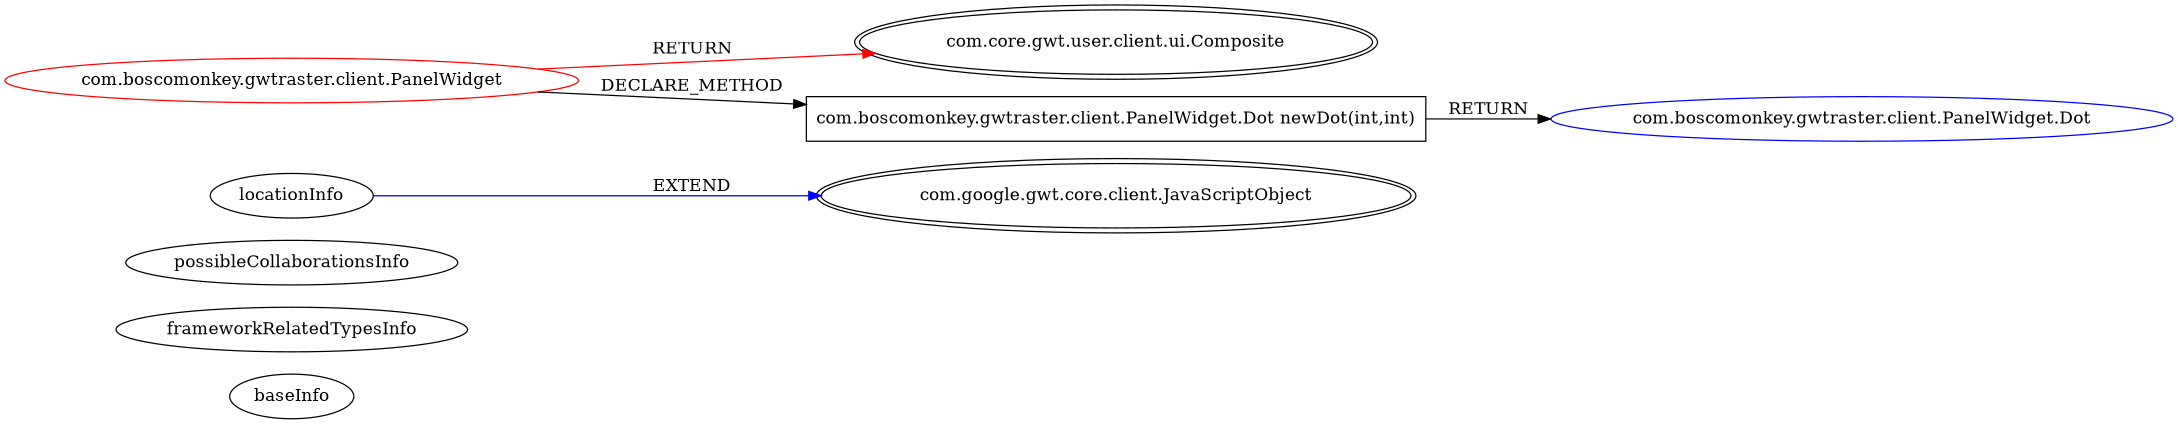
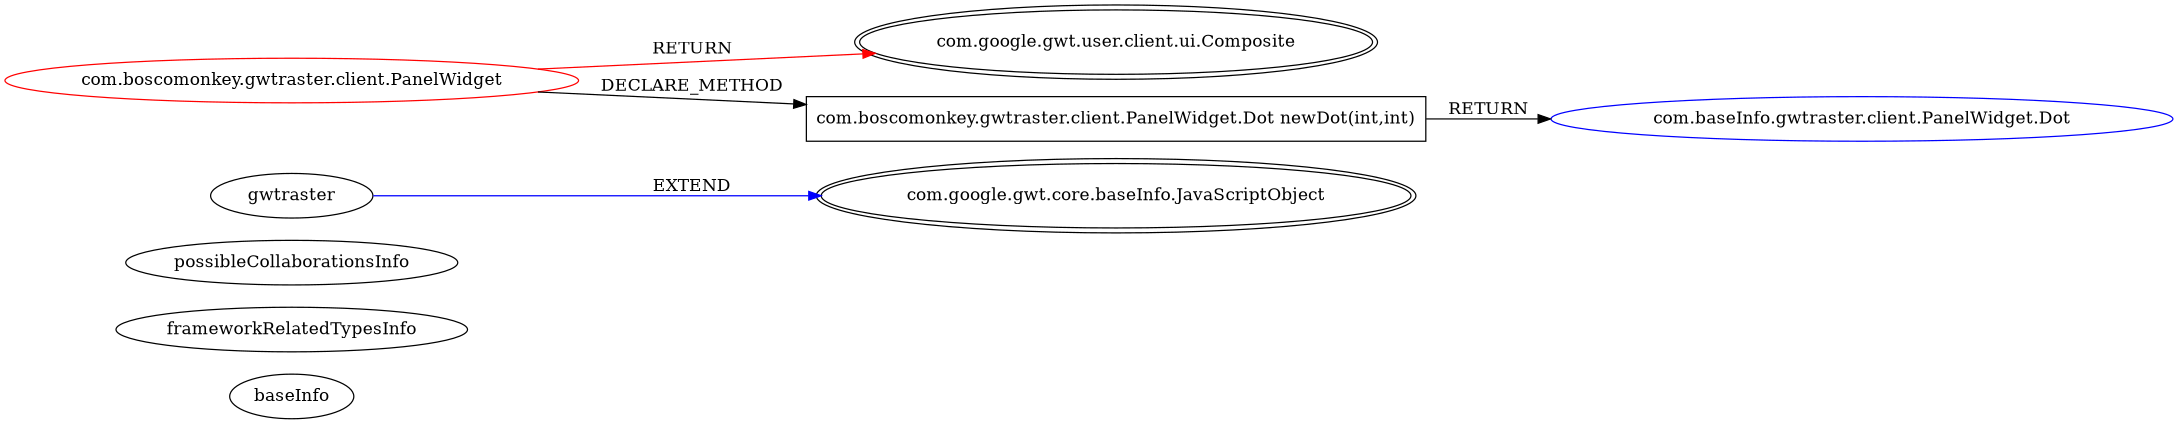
node "com.core.gwt.user.client.ui.Composite": label "com.core.gwt.user.client.ui.Composite" -> "com.google.gwt.user.client.ui.Composite"
node "com.boscomonkey.gwtraster.client.PanelWidget.Dot": label "com.boscomonkey.gwtraster.client.PanelWidget.Dot" -> "com.baseInfo.gwtraster.client.PanelWidget.Dot"
node "locationInfo": label "locationInfo" -> "gwtraster"
node "com.google.gwt.core.client.JavaScriptObject": label "com.google.gwt.core.client.JavaScriptObject" -> "com.google.gwt.core.baseInfo.JavaScriptObject"
